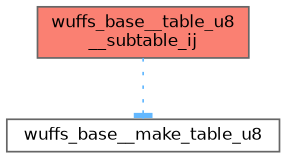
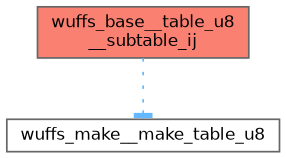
node "wuffs_base__make_table_u8": label "wuffs_base__make_table_u8" -> "wuffs_make__make_table_u8"
